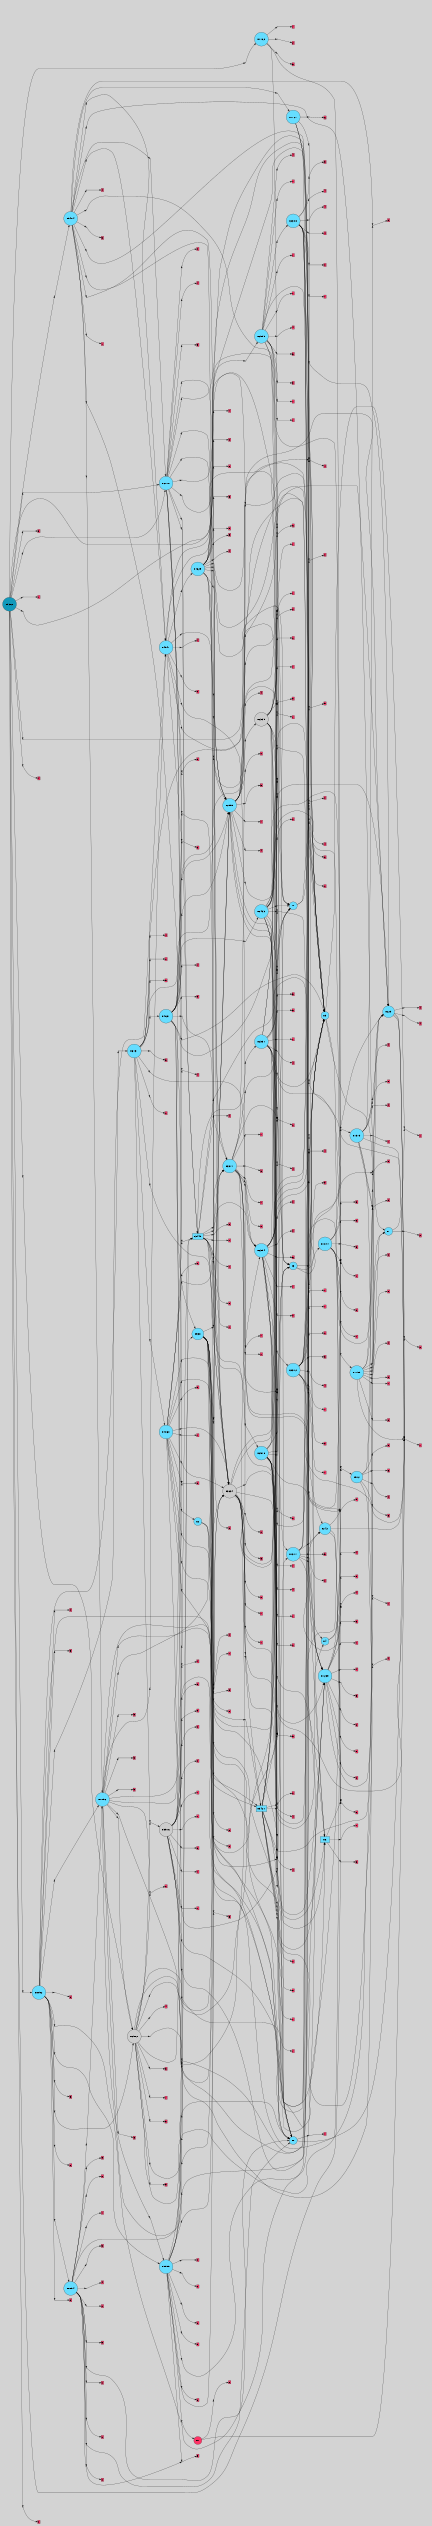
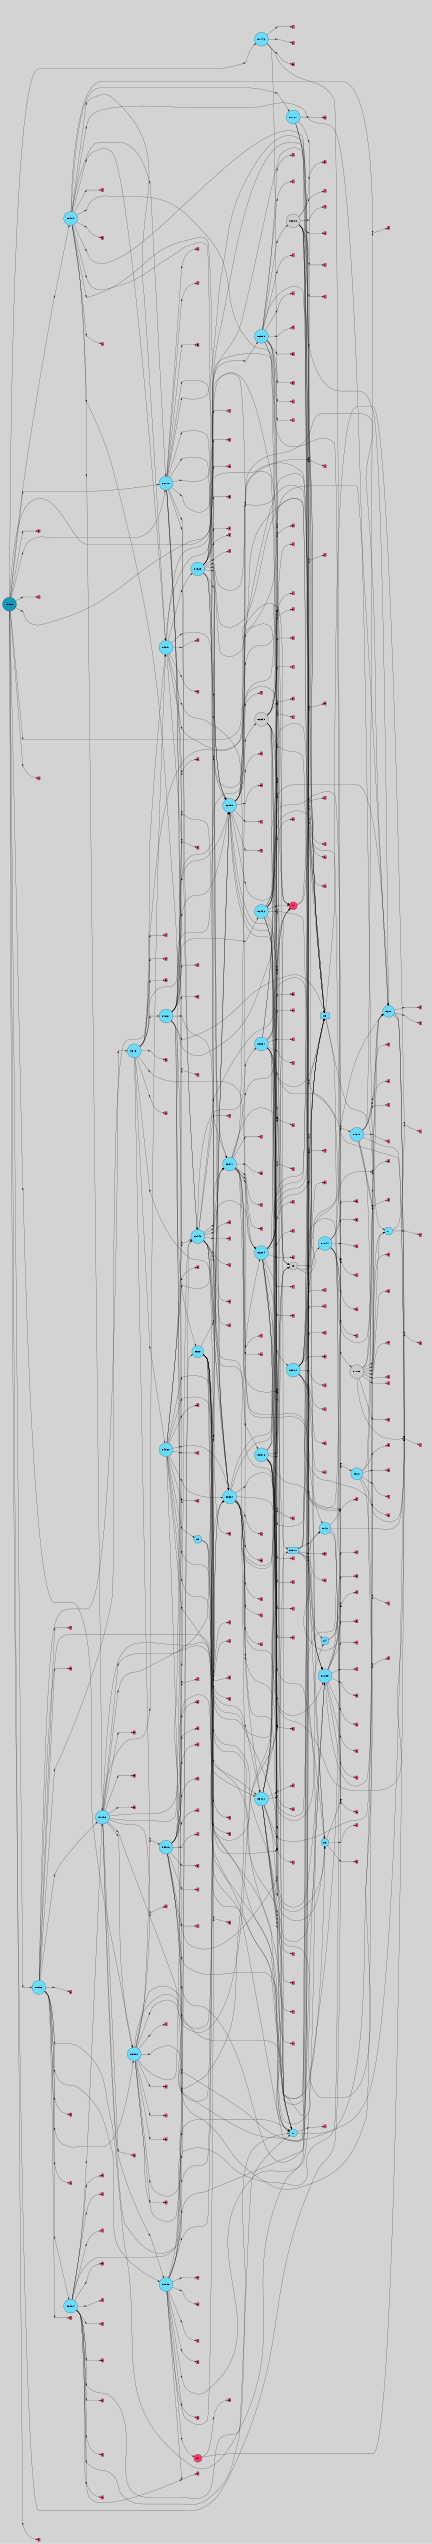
node "T1162": label "T1162" -> "T1142"
node "T2308": fillcolor #66ddff -> #cccccc
node "T8": fillcolor #66ddff -> #ff3366
node "T5": shape circle -> box
node "T3445": shape box -> circle
node "T3": fillcolor #66ddff -> #cccccc
node "T1155": fillcolor #66ddff -> #cccccc
node "T3634": fillcolor #cccccc -> #66ddff
node "T1377": shape circle -> box
node "T3421": shape box -> circle
node "T5516": fillcolor #cccccc -> #66ddff
node "T6": shape box -> circle
node "T6502": fillcolor #cccccc -> #66ddff
